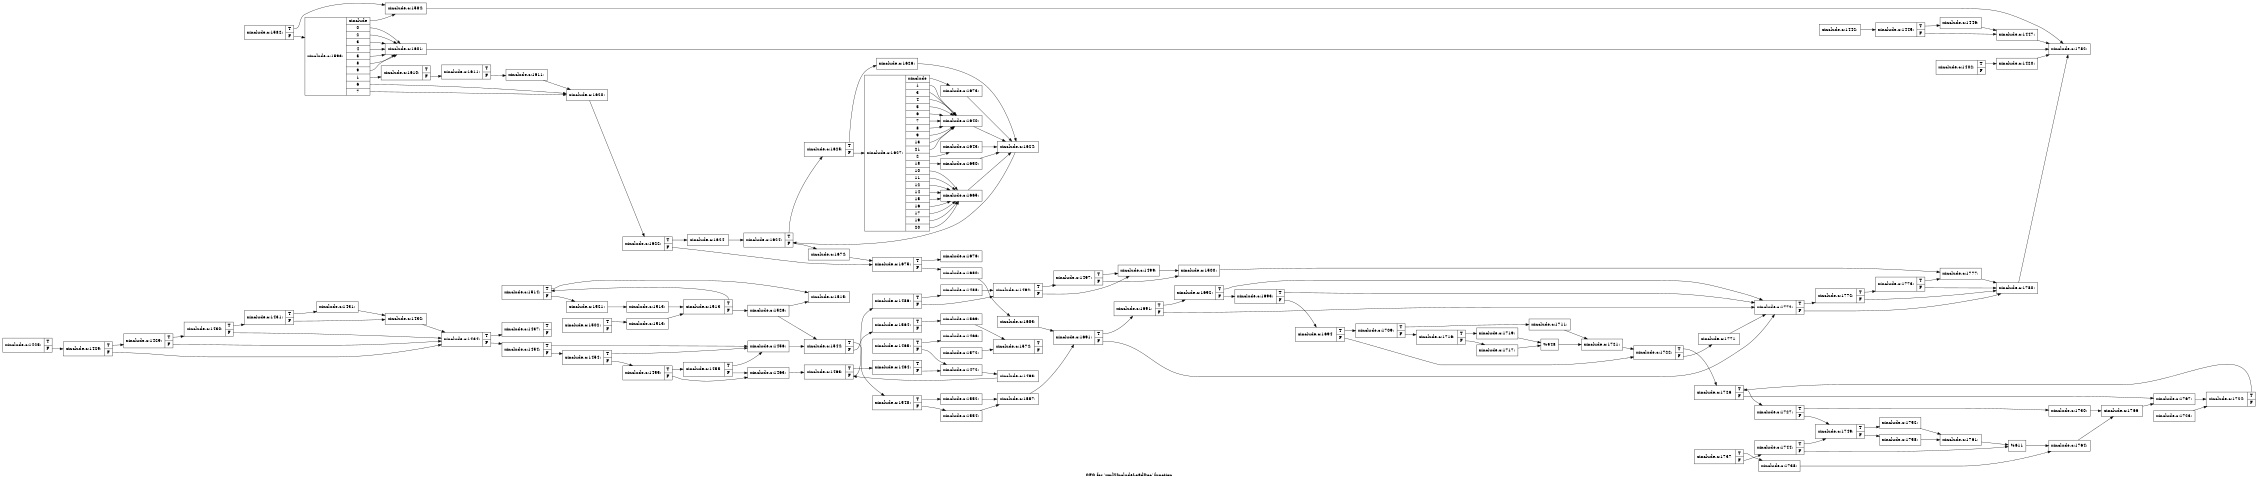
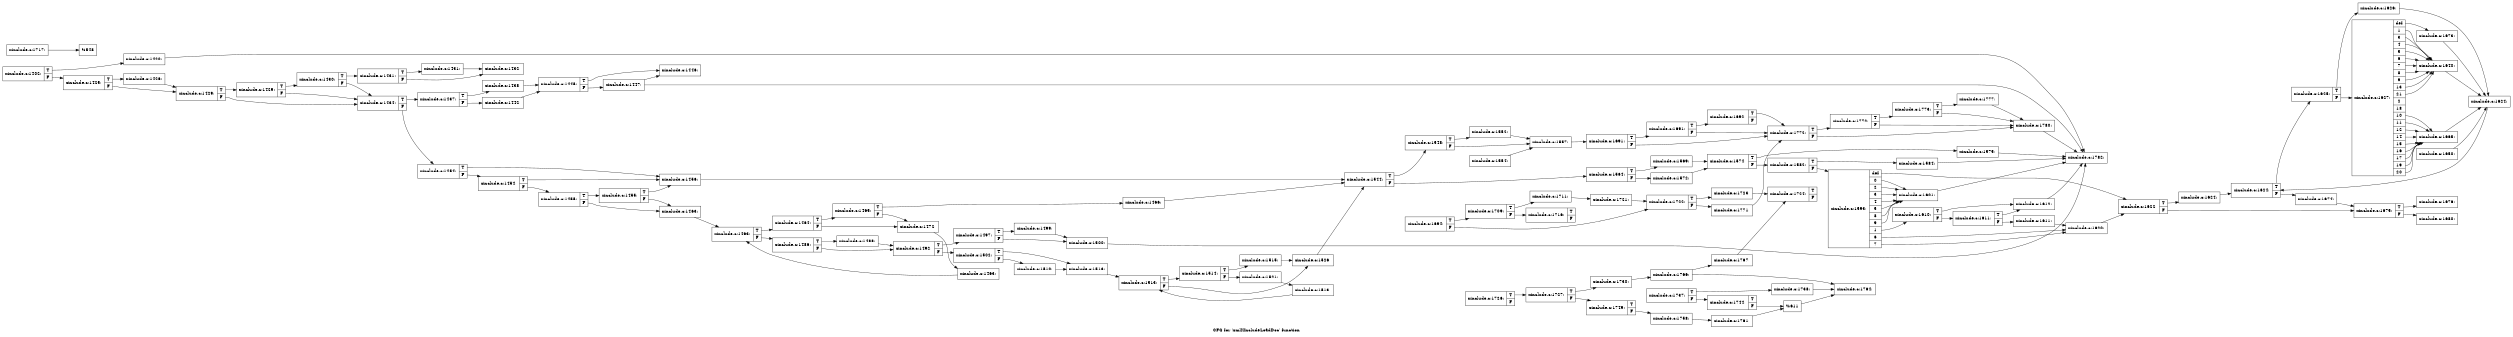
edge "xinclude.c:1593:" -> "xinclude.c:1584:": now "xinclude.c:1593:" -> "xinclude.c:1622:"
node "xinclude.c:1593:": text "xinclude" -> "def"
edge "xinclude.c:1446:" -> "xinclude.c:1447:": reversed
edge "xinclude.c:1402:" -> "xinclude.c:1425:": added
node "xinclude.c:1627:": text "xinclude" -> "def"
node "xinclude.c:1426:": added
node "xinclude.c:1438:": added
edge "xinclude.c:1437:" -> "xinclude.c:1442:": added
node "xinclude.c:1643:": removed
node "xinclude.c:1575:": added
edge "xinclude.c:1627:" -> "xinclude.c:1650:": removed
edge "xinclude.c:1574:" -> "xinclude.c:1582:": added
edge "xinclude.c:1564:" -> "xinclude.c:1572:": added
edge "xinclude.c:1466:" -> "xinclude.c:1544:": added
node "xinclude.c:1612:": added
edge "xinclude.c:1464:" -> "xinclude.c:1465:": added
edge "xinclude.c:1500:" -> "xinclude.c:1777:": now "xinclude.c:1500:" -> "xinclude.c:1782:"
node "xinclude.c:1510:": added
edge "xinclude.c:1492:" -> "xinclude.c:1499:": now "xinclude.c:1492:" -> "xinclude.c:1502:"
node "xinclude.c:1693:": removed
edge "xinclude.c:1526:" -> "xinclude.c:1515:": reversed
node "xinclude.c:1683:": removed
edge "xinclude.c:1432:" -> "xinclude.c:1434:": removed
node "xinclude.c:1719:": removed
edge "xinclude.c:1716:" -> "xinclude.c:1717:": removed
edge "%548" -> "xinclude.c:1721:": removed
edge "xinclude.c:1722:" -> "xinclude.c:1726:": now "xinclude.c:1722:" -> "xinclude.c:1723:"
edge "xinclude.c:1724:" -> "xinclude.c:1726:": removed
edge "xinclude.c:1726:" -> "xinclude.c:1767:": removed
edge "xinclude.c:1548:" -> "xinclude.c:1554:": now "xinclude.c:1548:" -> "xinclude.c:1557:"
node "xinclude.c:1752:": removed
edge "xinclude.c:1764:" -> "xinclude.c:1766:": reversed
edge "xinclude.c:1744:" -> "xinclude.c:1749:": removed
